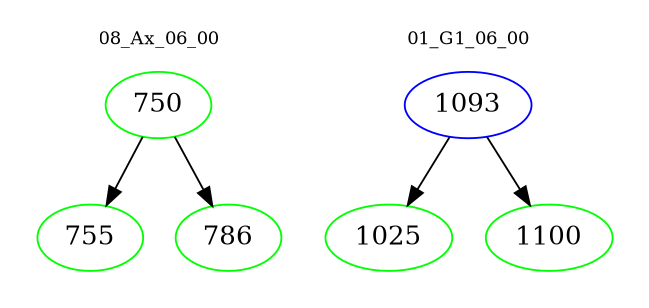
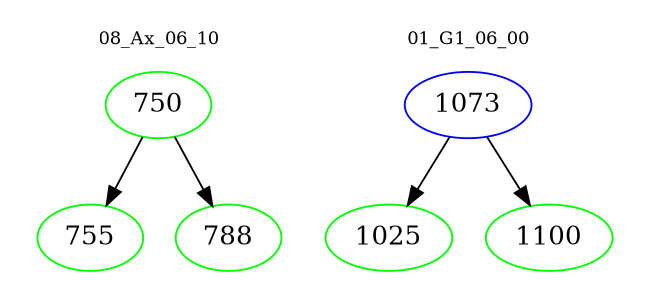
cluster "08_Ax_06_00": label "08_Ax_06_00" -> "08_Ax_06_10"
node "1093": label "1093" -> "1073"
node "786": label "786" -> "788"
